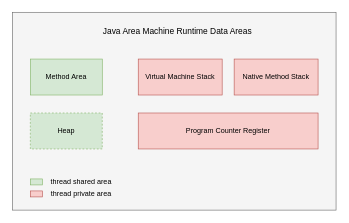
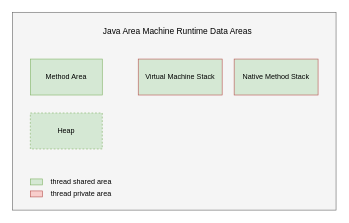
node "Virtual Machine Stack": fillcolor #f8cecc -> #d5e8d4
node "Native Method Stack": fillcolor #f8cecc -> #d5e8d4
node "Program Counter Register": removed
